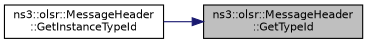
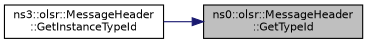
node "ns3::olsr::MessageHeader ::GetTypeId": label "ns3::olsr::MessageHeader ::GetTypeId" -> "ns0::olsr::MessageHeader ::GetTypeId"
